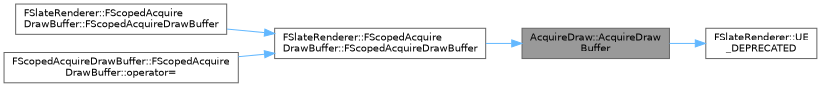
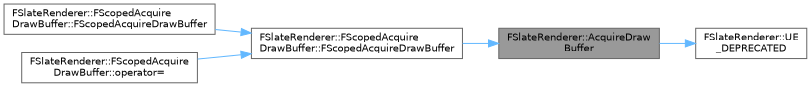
node "AcquireDraw::AcquireDraw Buffer": label "AcquireDraw::AcquireDraw Buffer" -> "FSlateRenderer::AcquireDraw Buffer"
node "FScopedAcquireDrawBuffer::FScopedAcquire DrawBuffer::operator=": label "FScopedAcquireDrawBuffer::FScopedAcquire DrawBuffer::operator=" -> "FSlateRenderer::FScopedAcquire DrawBuffer::operator="
